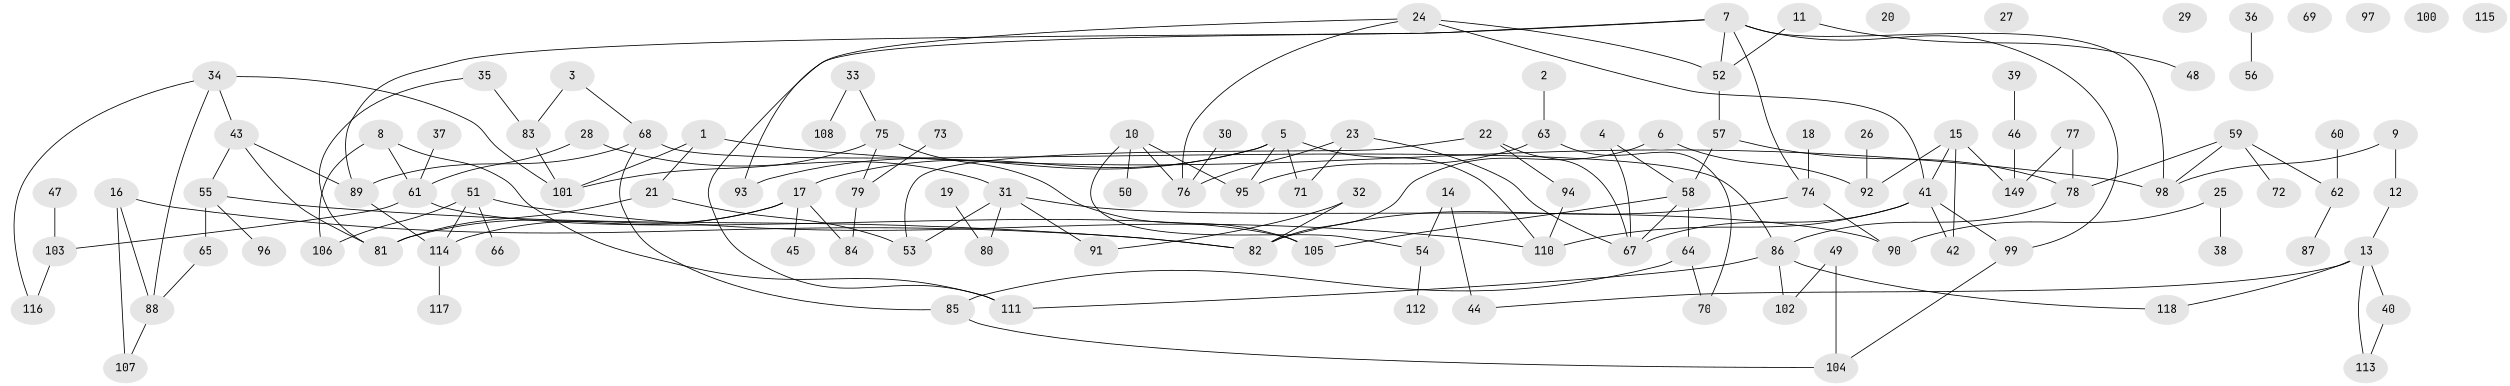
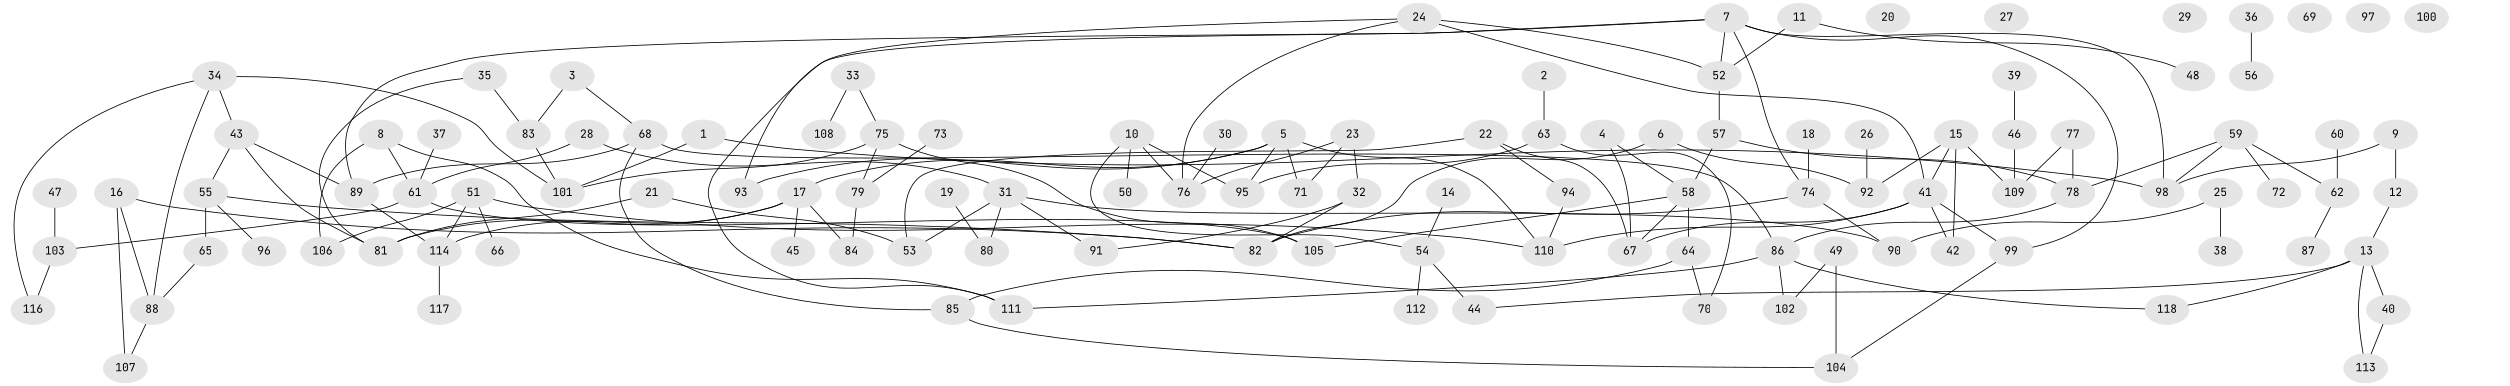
node "115": removed
edge "1" -- "21": removed
edge "23" -- "67": now "23" -- "32"
node "149": label "149" -> "109"
edge "14" -- "44": now "54" -- "44"
